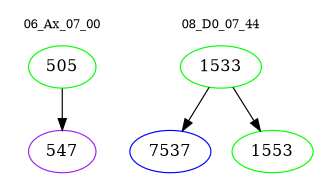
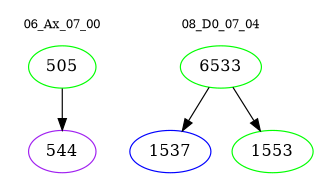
cluster "08_D0_07_44": label "08_D0_07_44" -> "08_D0_07_04"
node "1533": label "1533" -> "6533"
node "547": label "547" -> "544"
node "7537": label "7537" -> "1537"
